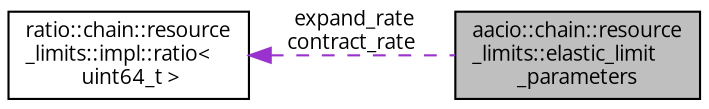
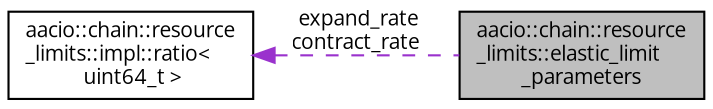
node "ratio::chain::resource _limits::impl::ratio< uint64_t >": label "ratio::chain::resource _limits::impl::ratio< uint64_t >" -> "aacio::chain::resource _limits::impl::ratio< uint64_t >"
